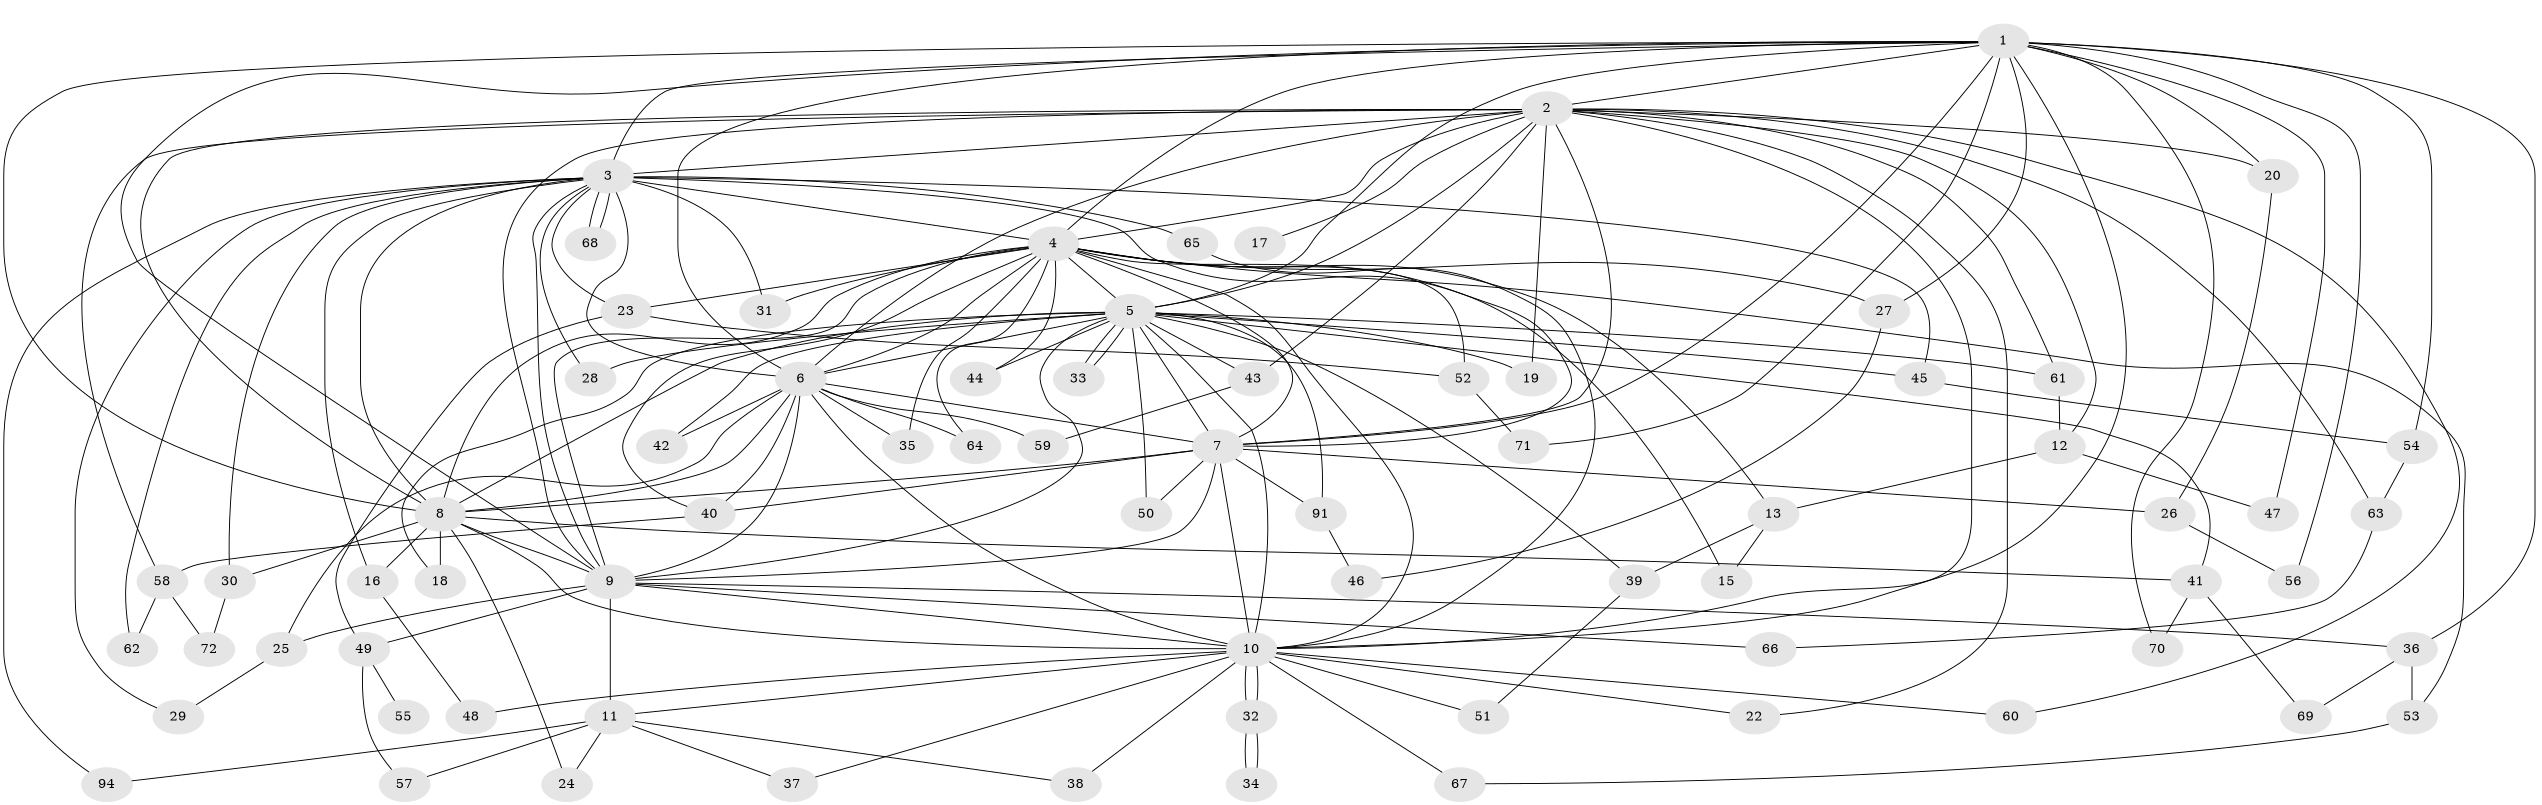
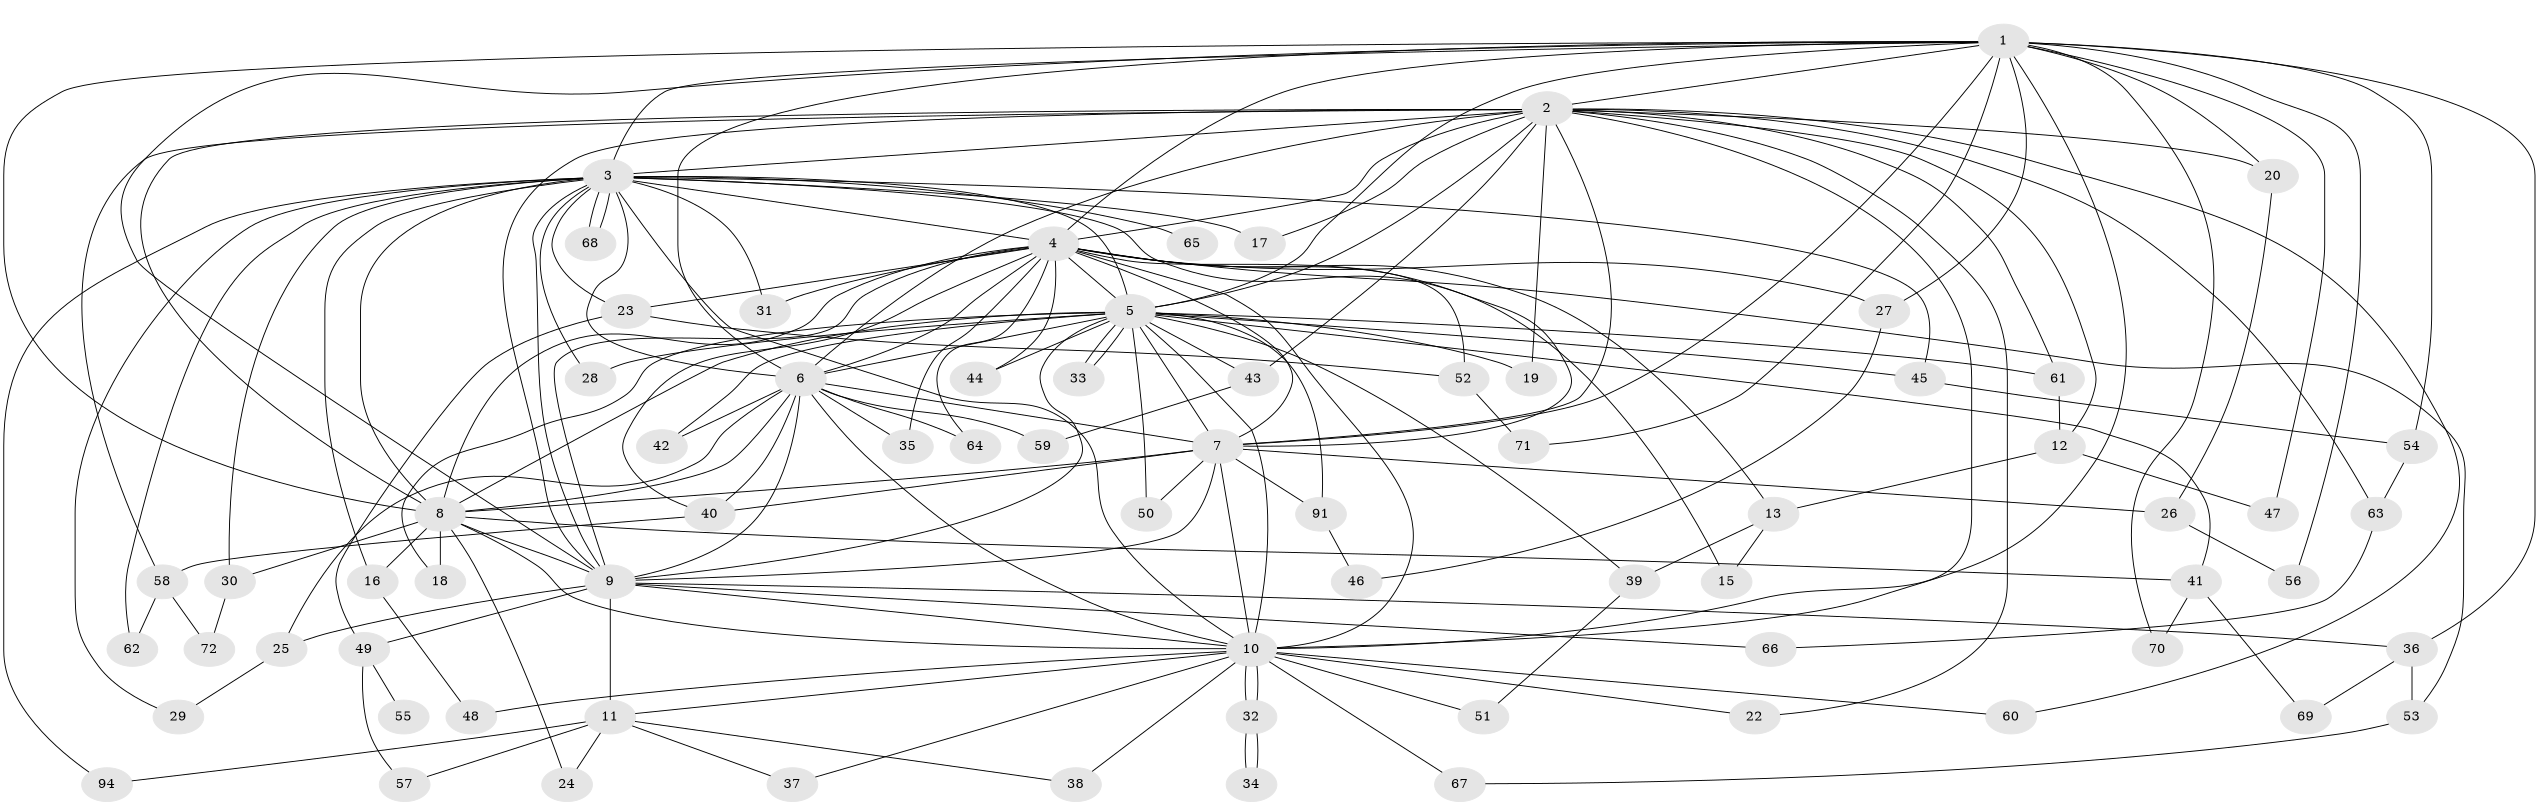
edge "3" -- "5": added
edge "3" -- "17": added
edge "65" -- "10": now "3" -- "10"
